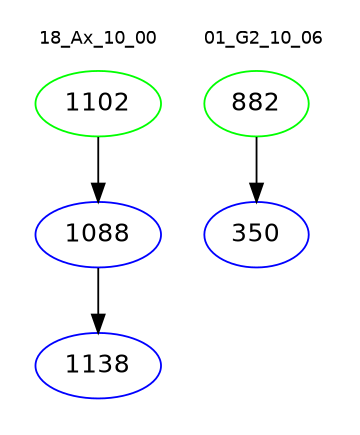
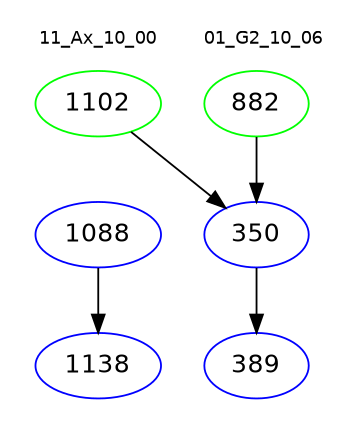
cluster "18_Ax_10_00": label "18_Ax_10_00" -> "11_Ax_10_00"
edge "1102" -> "1088": now "1102" -> "350"
node "389": added
